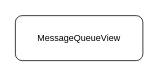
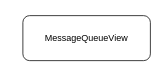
node "MessageQueueView": moved (79, 38) -> (87, 38)
